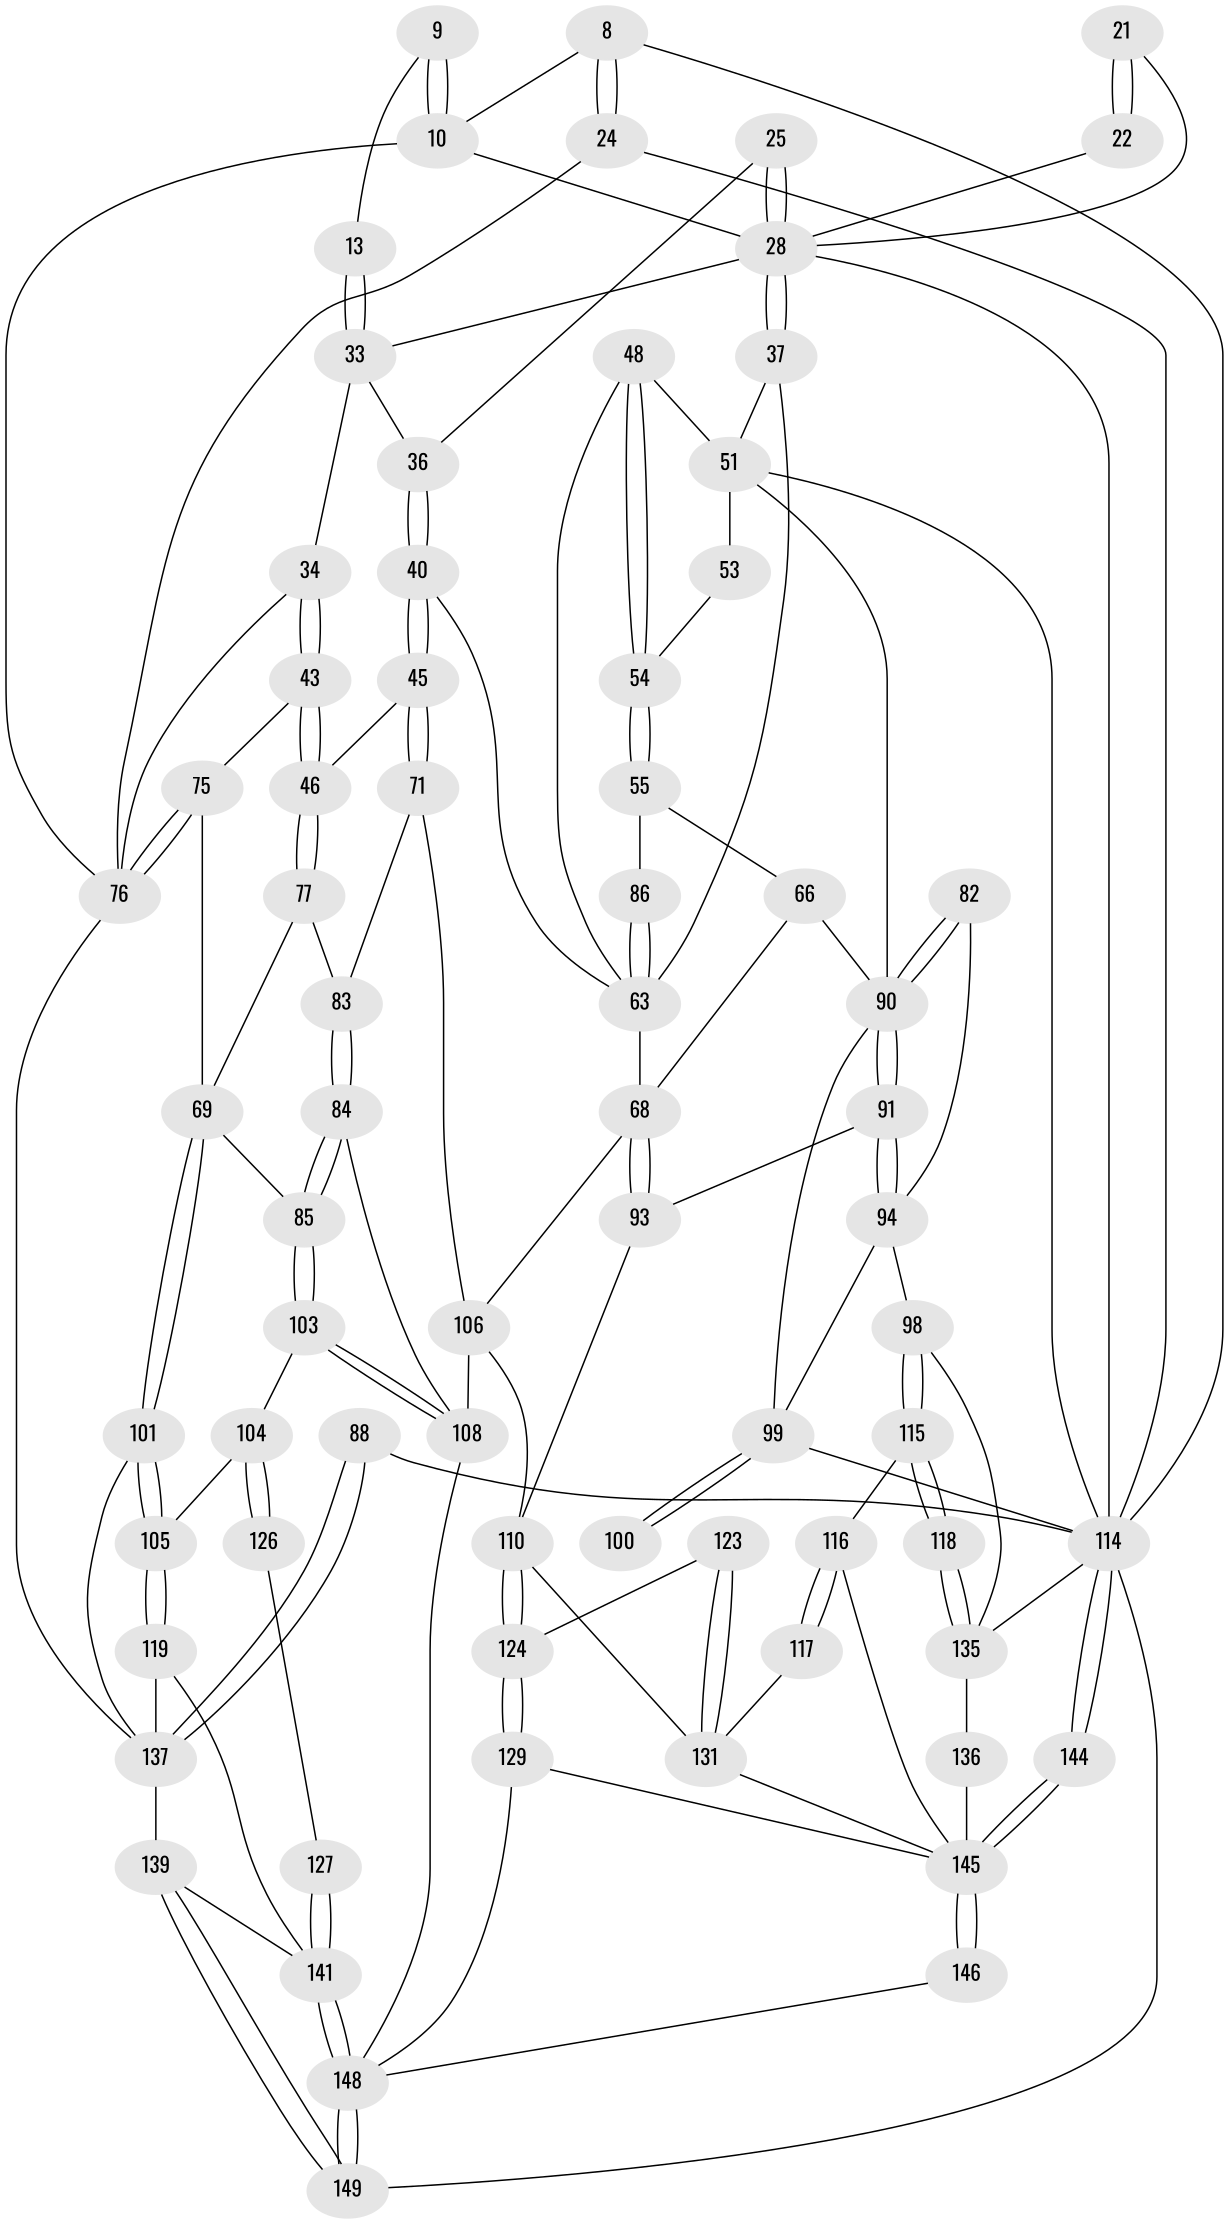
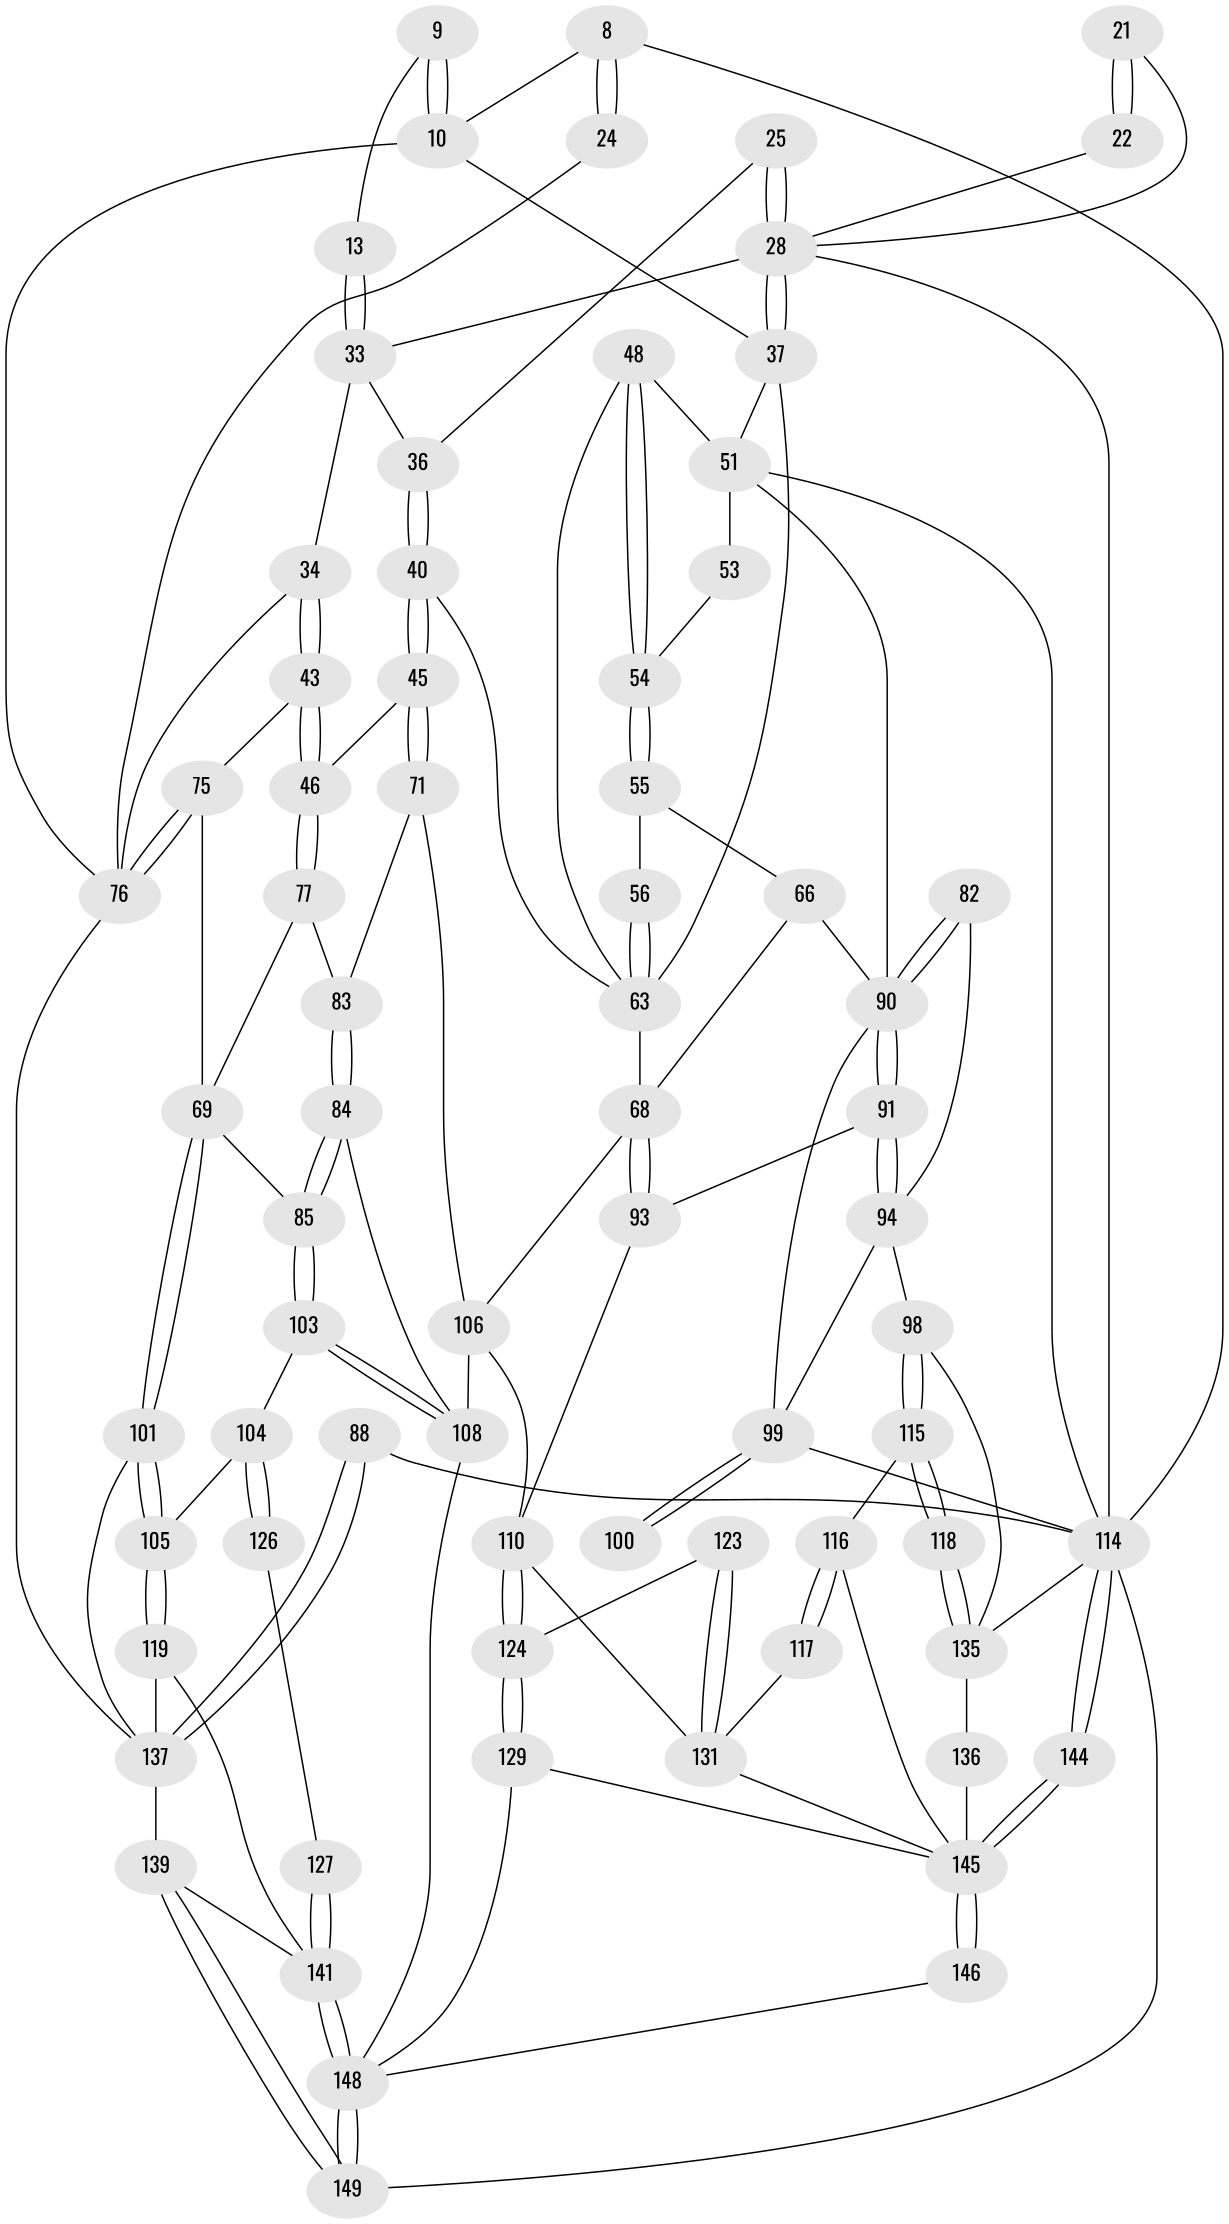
edge "10" -- "28": now "10" -- "37"
edge "24" -- "114": removed
node "86": label "86" -> "56"
